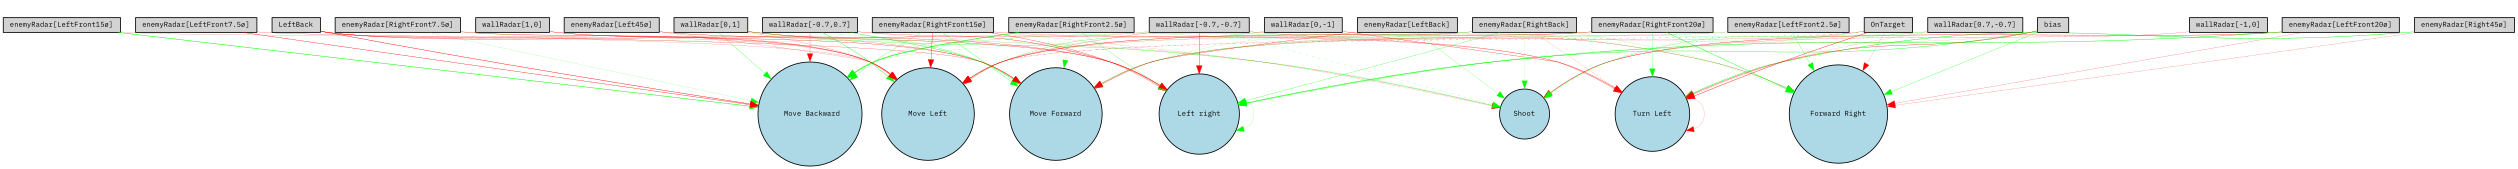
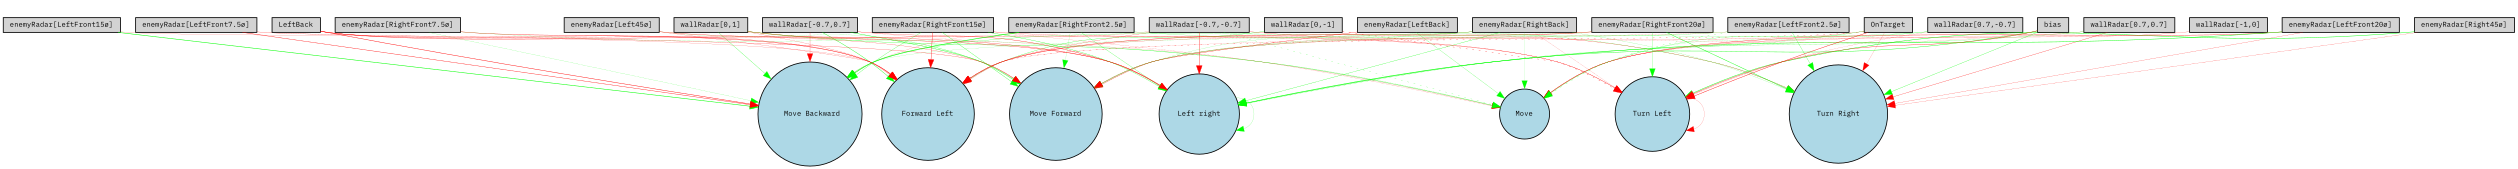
node "wallRadar[1,0]": removed
node "wallRadar[0.7,0.7]": added
edge "enemyRadar[RightFront15ø]" -> "Left right": color red -> green
edge "wallRadar[0,-1]" -> "Turn Left": style solid -> dotted
node "Move Left": label "Move Left" -> "Forward Left"
node "Shoot": label "Shoot" -> "Move"
node "Forward Right": label "Forward Right" -> "Turn Right"
